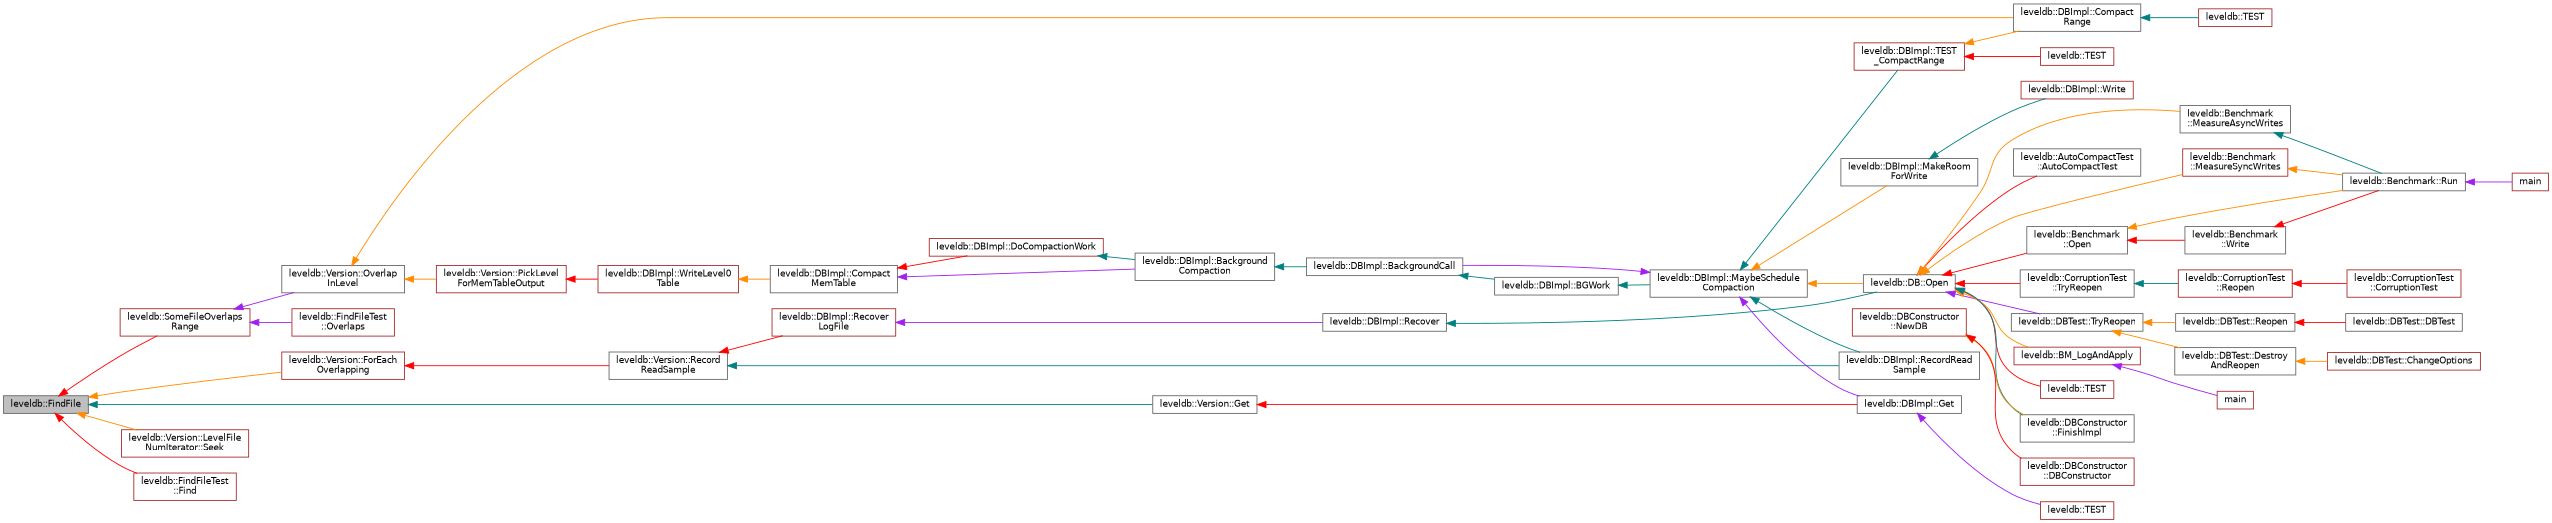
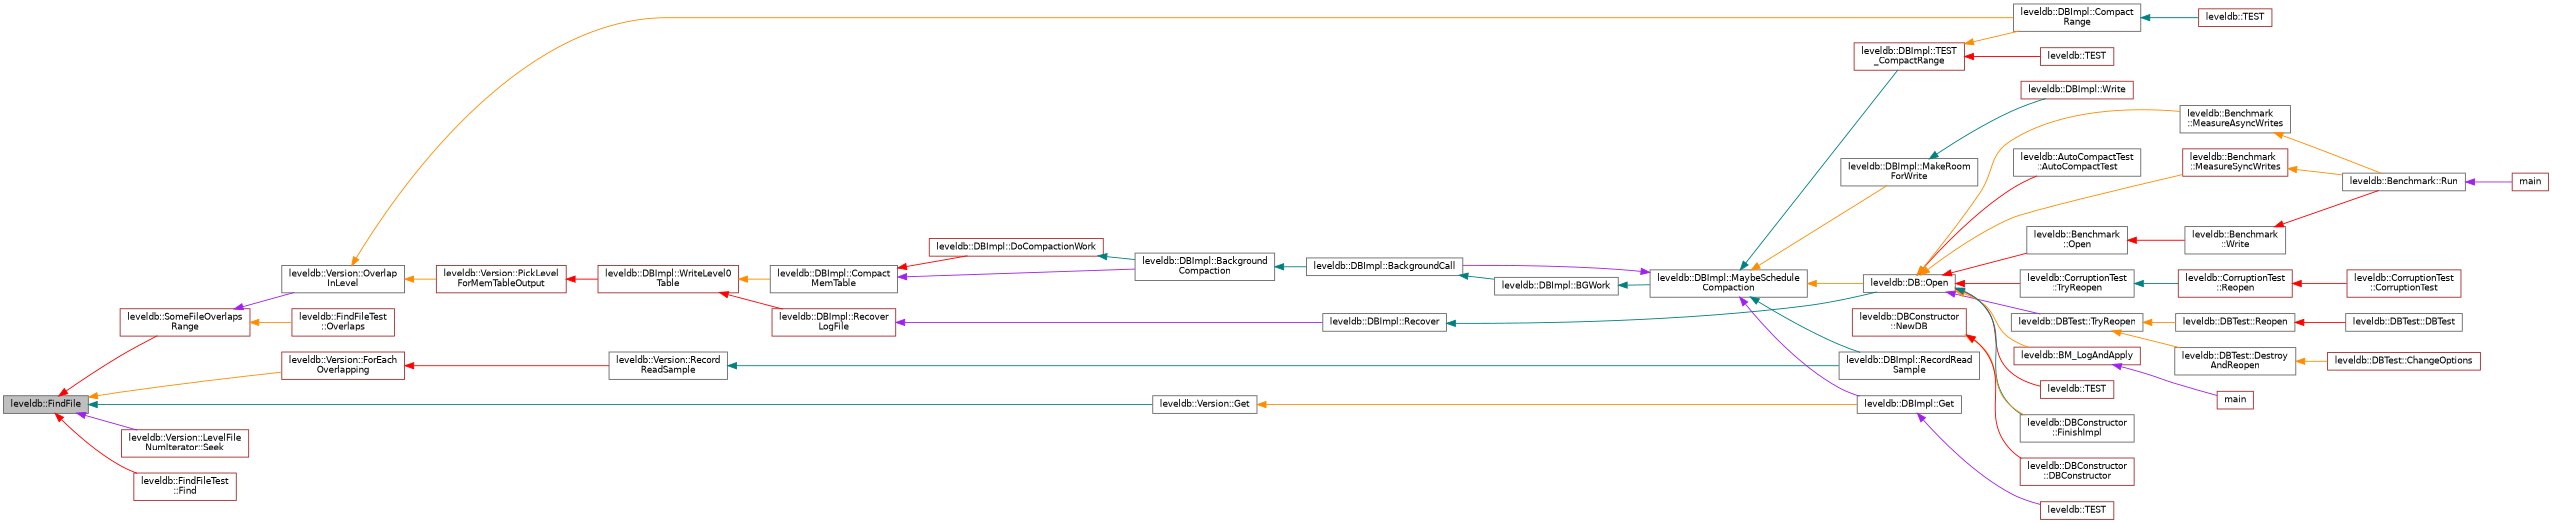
edge "leveldb::Benchmark::Run" -> "leveldb::Benchmark ::MeasureAsyncWrites": color teal -> darkorange
edge "leveldb::Benchmark::Run" -> "leveldb::Benchmark ::Open": removed
edge "leveldb::FindFileTest ::Overlaps" -> "leveldb::SomeFileOverlaps Range": color purple -> darkorange
edge "leveldb::DBImpl::Recover LogFile" -> "leveldb::Version::Record ReadSample": now "leveldb::DBImpl::Recover LogFile" -> "leveldb::DBImpl::WriteLevel0 Table"
edge "leveldb::DBImpl::Get" -> "leveldb::Version::Get": color red -> darkorange
edge "leveldb::Version::LevelFile NumIterator::Seek" -> "leveldb::FindFile": color darkorange -> purple
